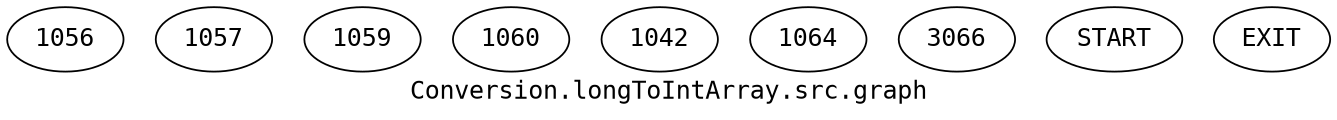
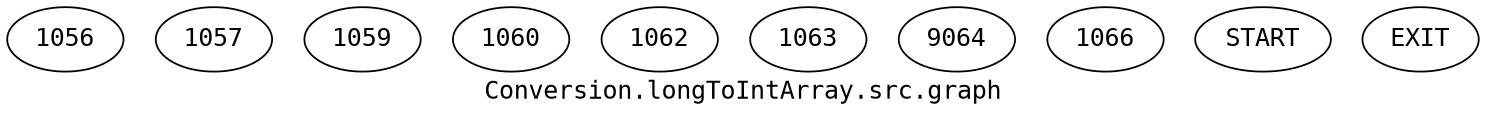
node "1042": label "1042" -> "1062"
node "1064": label "1064" -> "9064"
node "1063": added
node "3066": label "3066" -> "1066"
